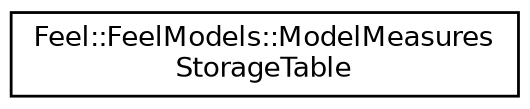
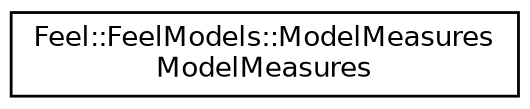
node "Feel::FeelModels::ModelMeasures StorageTable": label "Feel::FeelModels::ModelMeasures StorageTable" -> "Feel::FeelModels::ModelMeasures ModelMeasures"
